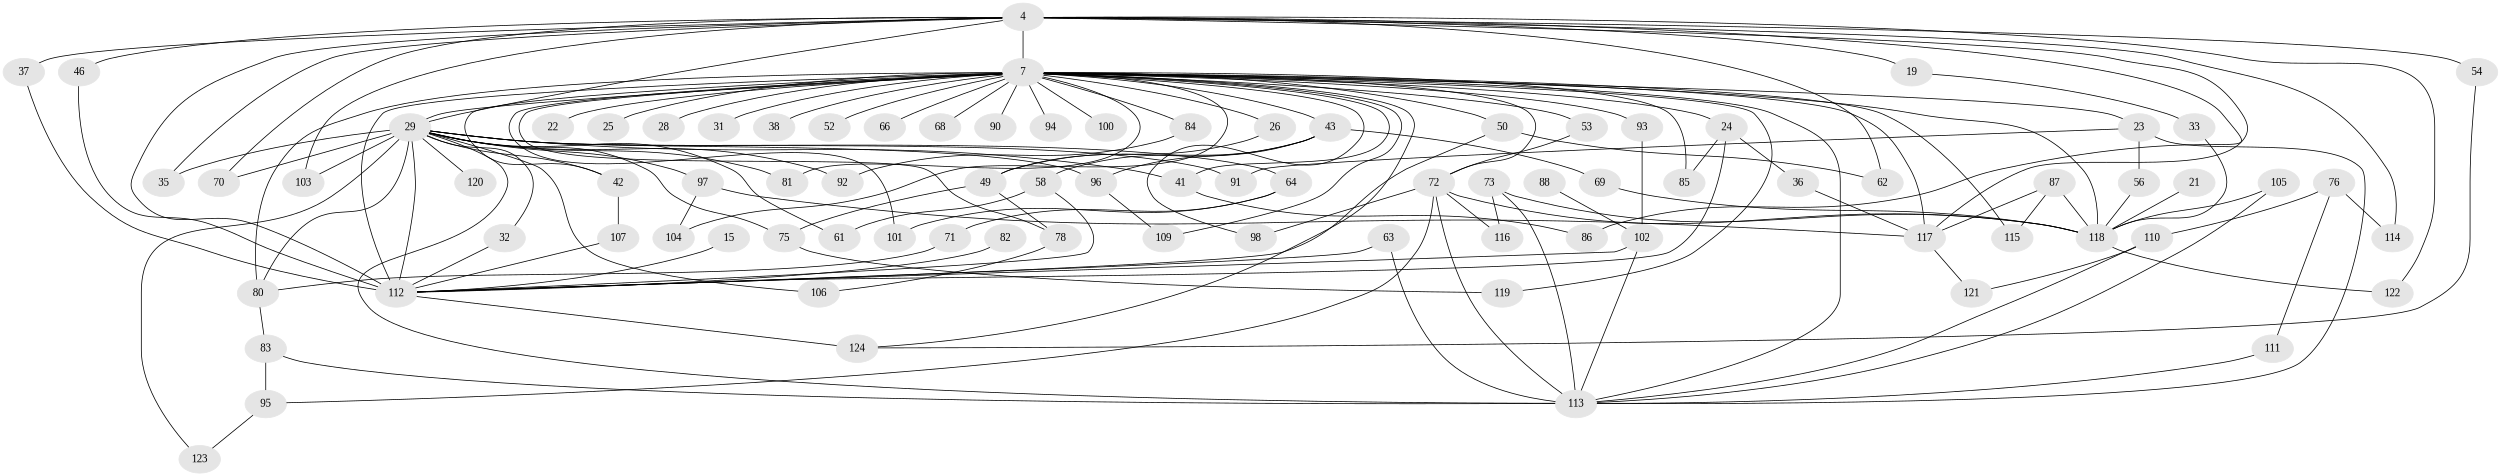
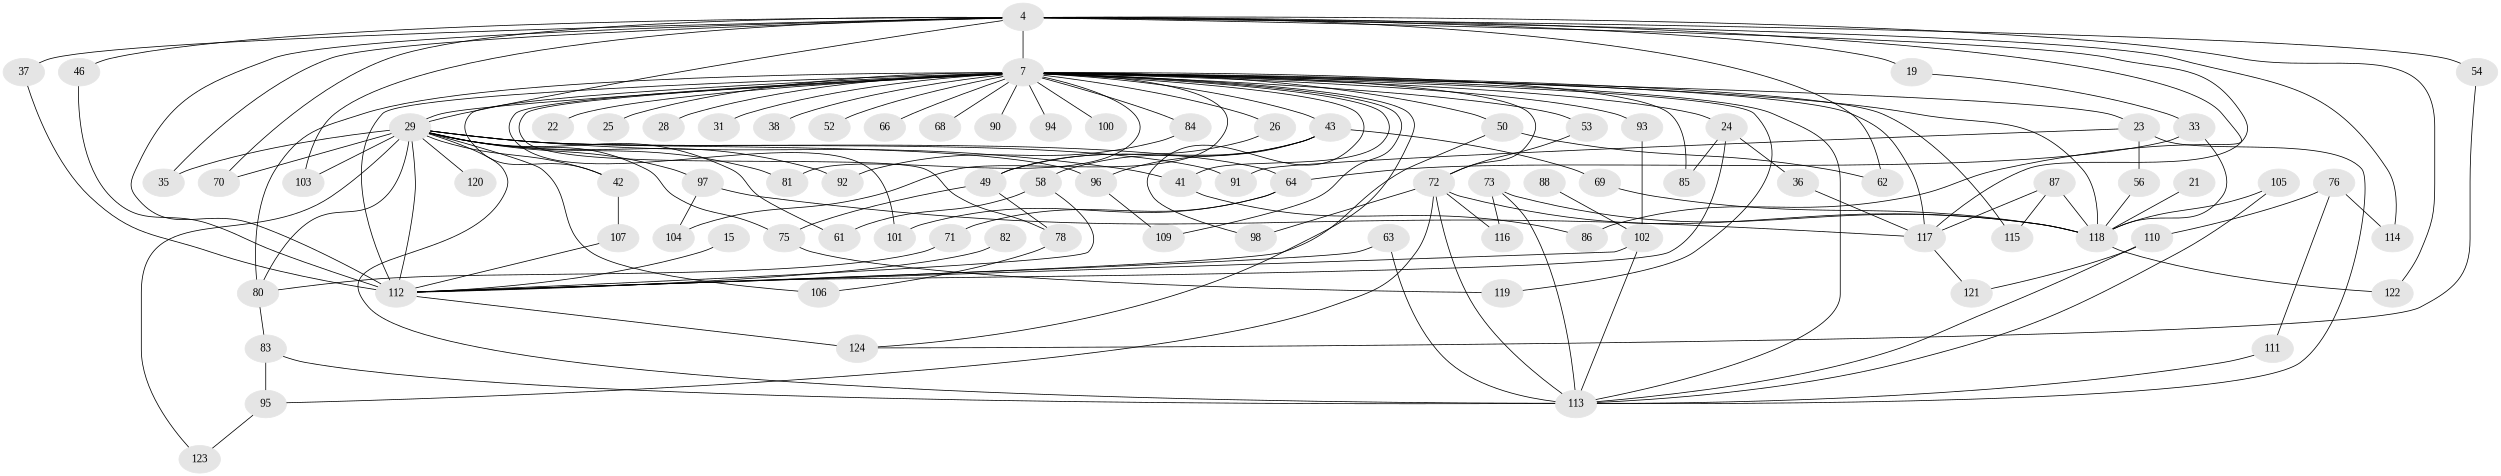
edge "33" -- "64": added
node "32": removed
